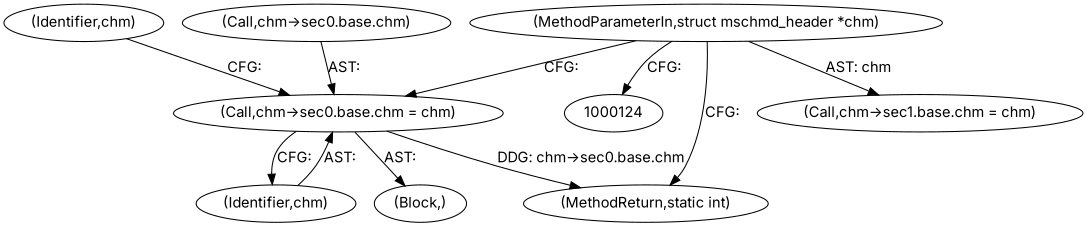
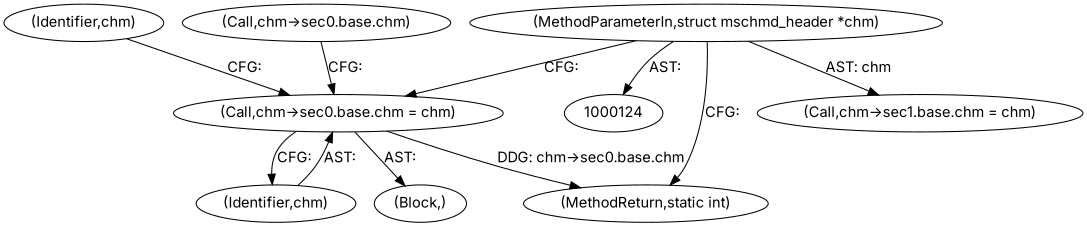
edge "(Call,chm->sec0.base.chm)" -> "(Call,chm->sec0.base.chm = chm)": label "AST: " -> "CFG: "
edge "(MethodParameterIn,struct mschmd_header *chm)" -> "1000124": label "CFG: " -> "AST: "
